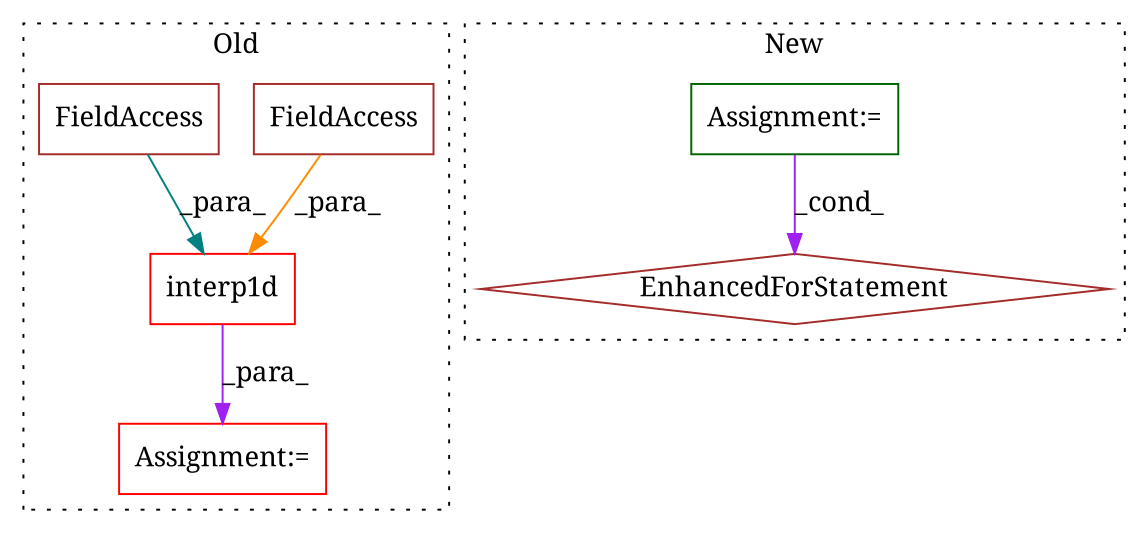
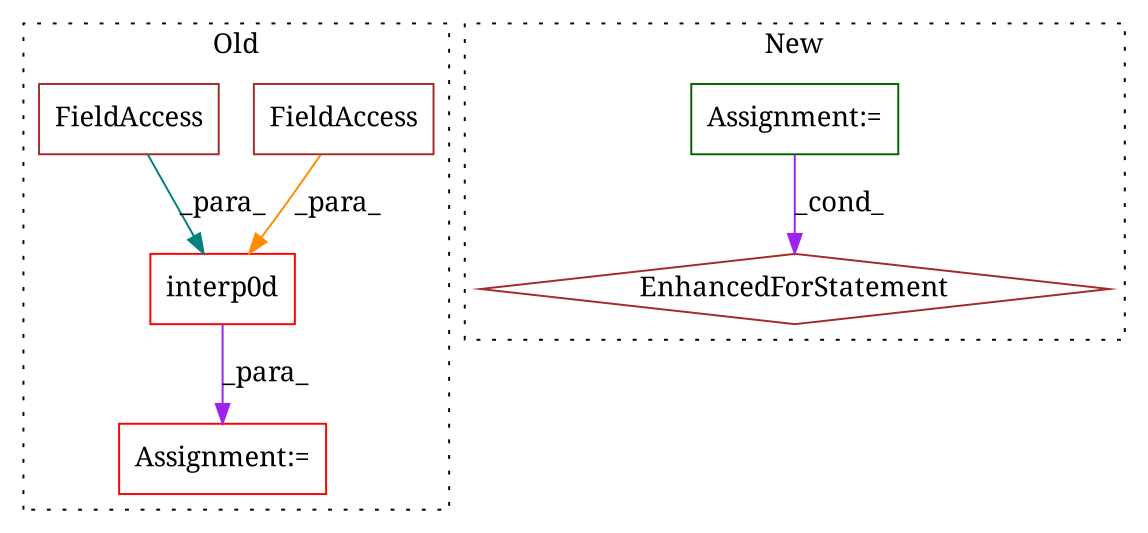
node "interp1d": label "interp1d" -> "interp0d"
